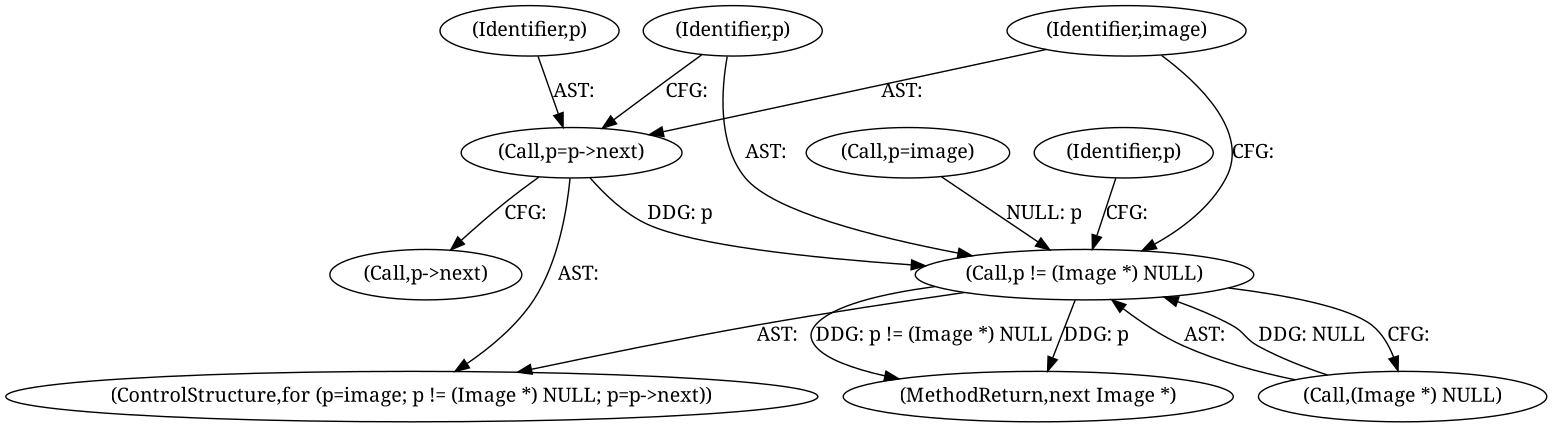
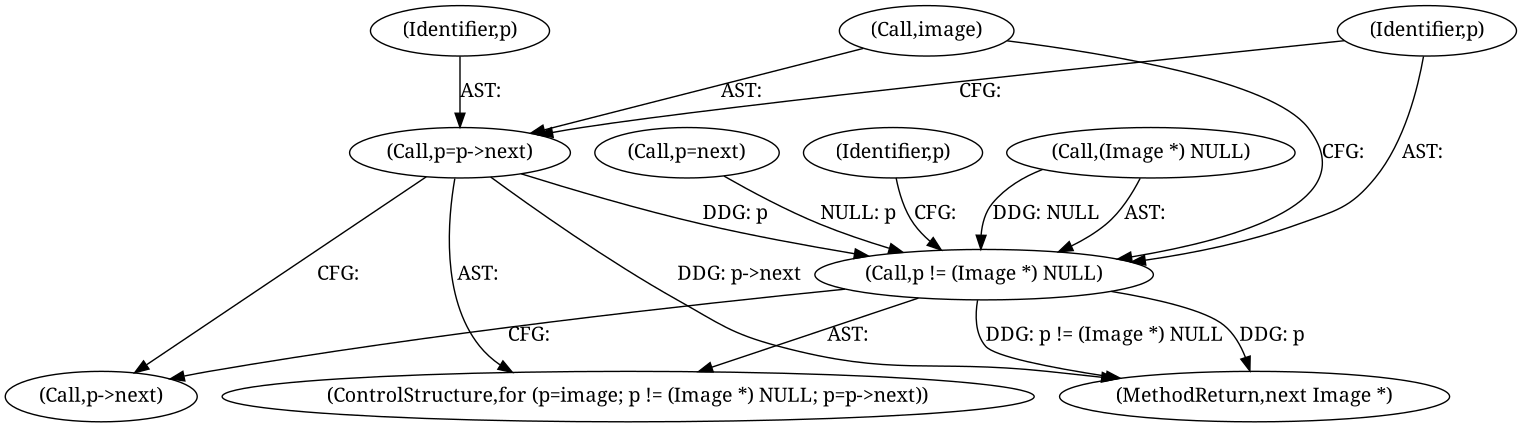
node "(Identifier,image)": label "(Identifier,image)" -> "(Call,image)"
node "(Call,p=image)": label "(Call,p=image)" -> "(Call,p=next)"
edge "(Call,p != (Image *) NULL)" -> "(Call,(Image *) NULL)": now "(Call,p != (Image *) NULL)" -> "(Call,p->next)"
edge "(Call,p=p->next)" -> "(MethodReturn,next Image *)": added, label "DDG: p->next"
